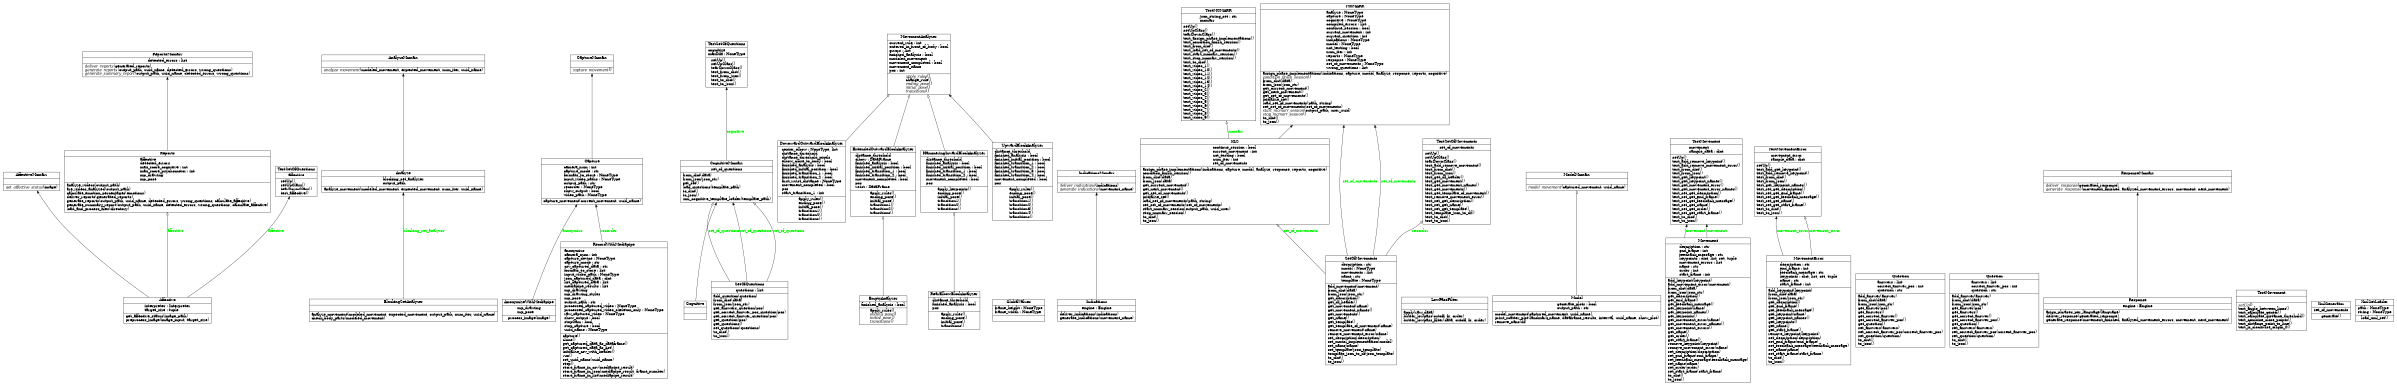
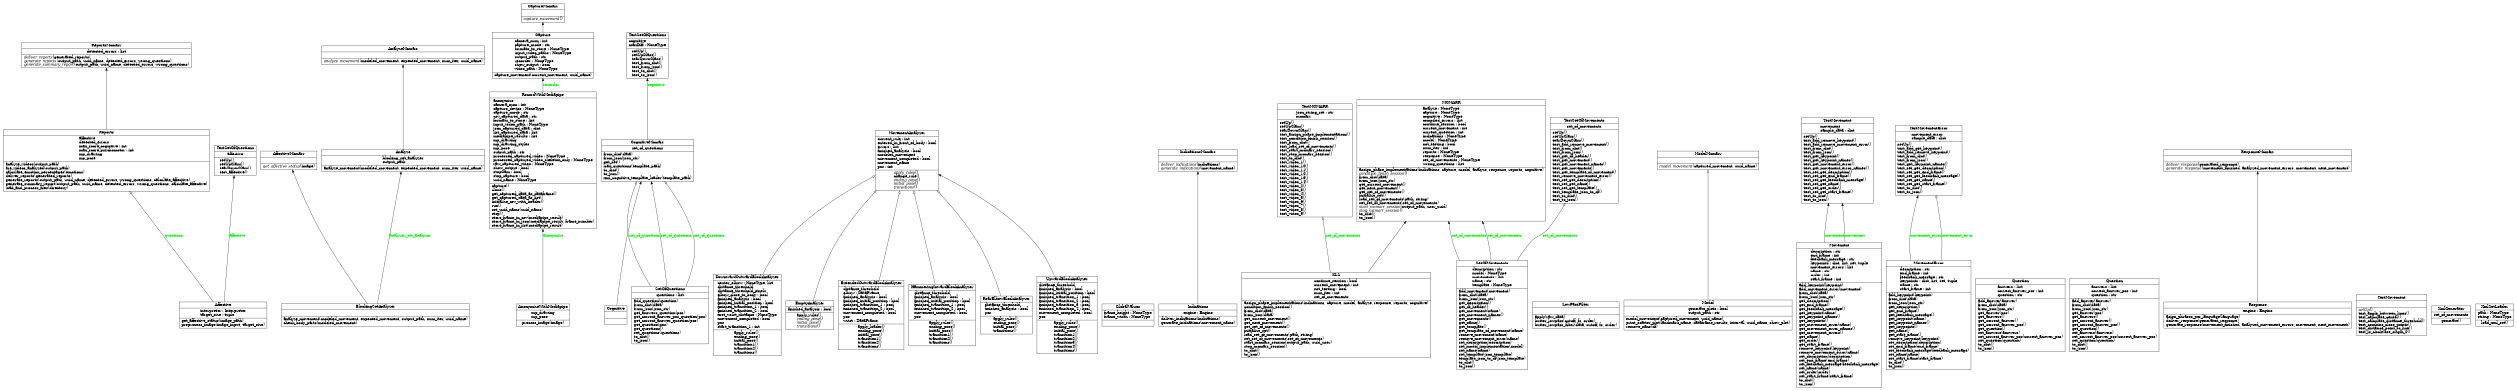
edge "KLS" -> "TestMCMARR": label "mcmarr" -> "set_of_movements"
node "HammeringInwardBlockAnalyzer": text "apply_keypoints()" -> "apply_rules()"
node "ExtendedOutwardBlockAnalyzer": text "apply_rules()" -> "apply_loader()"
edge "Affective" -> "Reports": label "affective" -> "questions"
edge "BlockingSetAnalyzer" -> "Analyze": label "blocking_set_analyzer" -> "analyzer_set_analyzer"
edge "SetOfMovements" -> "TestSetOfMovements": label "recorder" -> "set_of_movements"
edge "Affective" -> "AffectiveMcmarr": now "BlockingSetAnalyzer" -> "AffectiveMcmarr"
edge "SetOfMovements" -> "KLS": removed, label "set_of_movements"
edge "AnonymizeWithMediapipe" -> "Capture": now "AnonymizeWithMediapipe" -> "RecordWithMediapipe"
edge "RearElbowBlockAnalyzer" -> "HammeringInwardBlockAnalyzer": now "RearElbowBlockAnalyzer" -> "MovementAnalyzer"
edge "EmptyAnalyzer" -> "ExtendedOutwardBlockAnalyzer": now "EmptyAnalyzer" -> "MovementAnalyzer"
